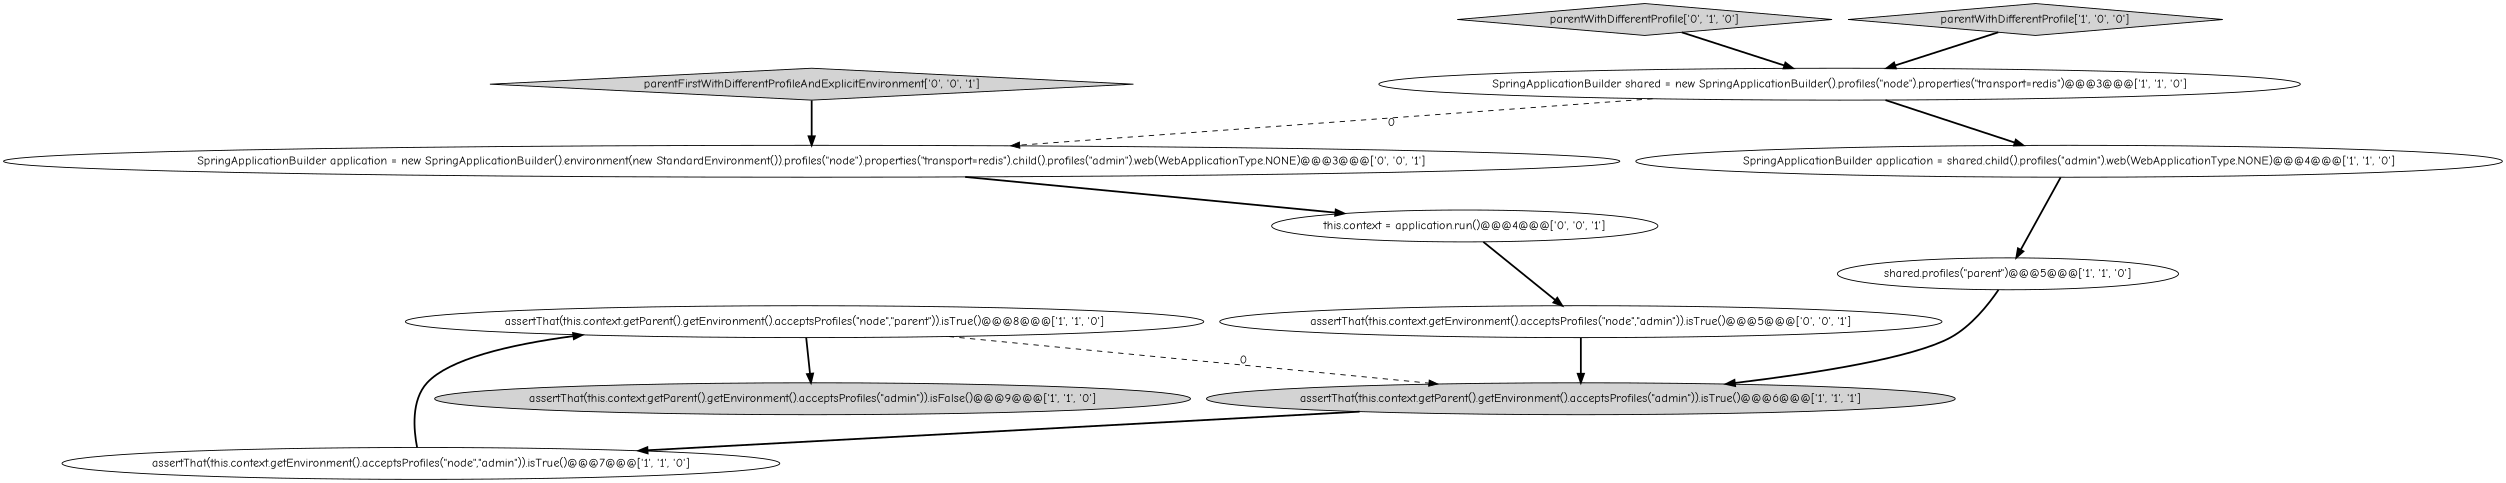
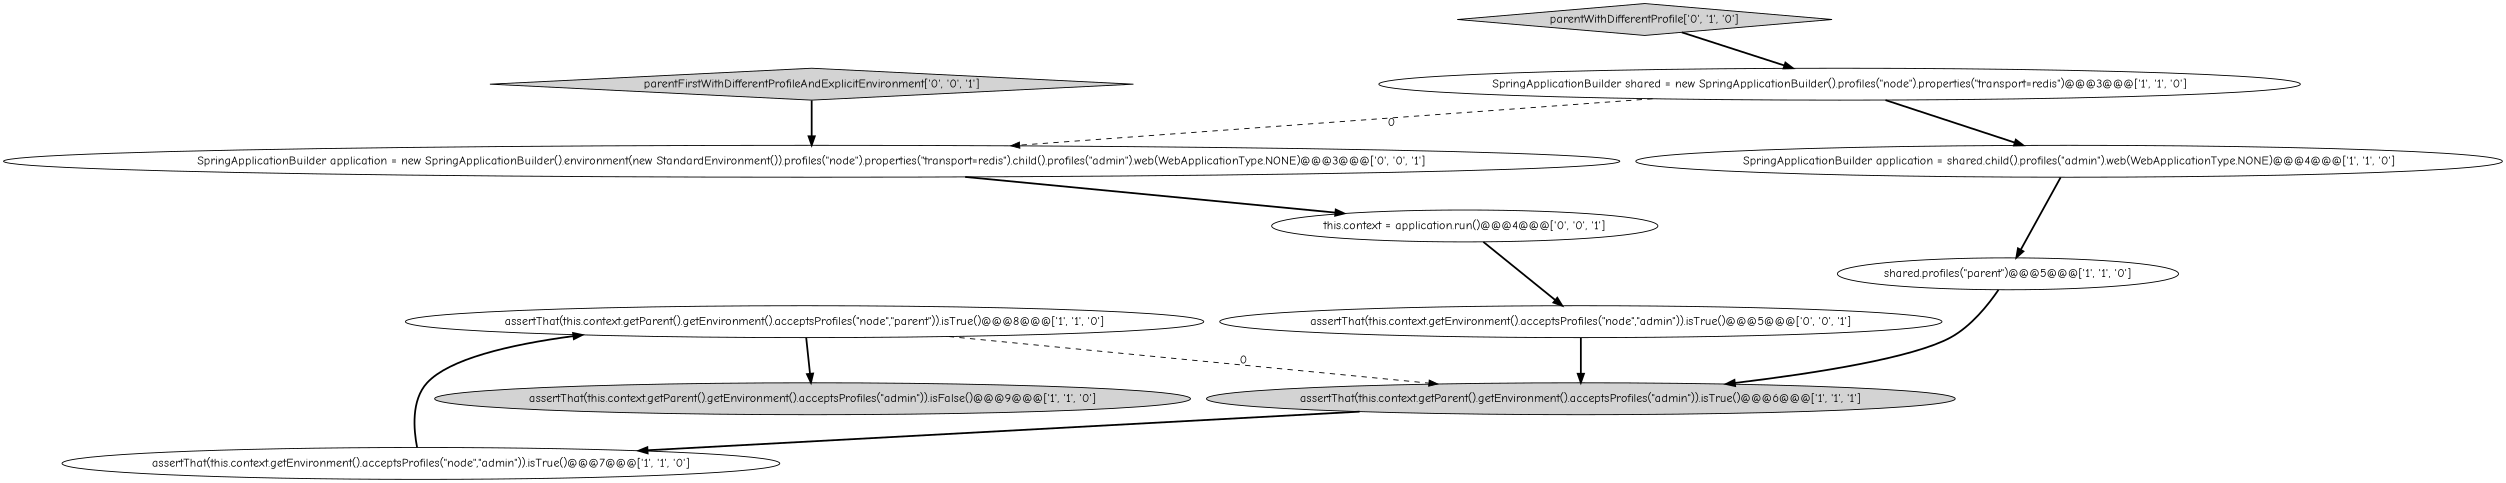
node "parentWithDifferentProfile['1', '0', '0']": removed
